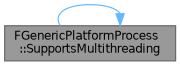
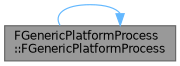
node "FGenericPlatformProcess ::SupportsMultithreading": label "FGenericPlatformProcess ::SupportsMultithreading" -> "FGenericPlatformProcess ::FGenericPlatformProcess"
